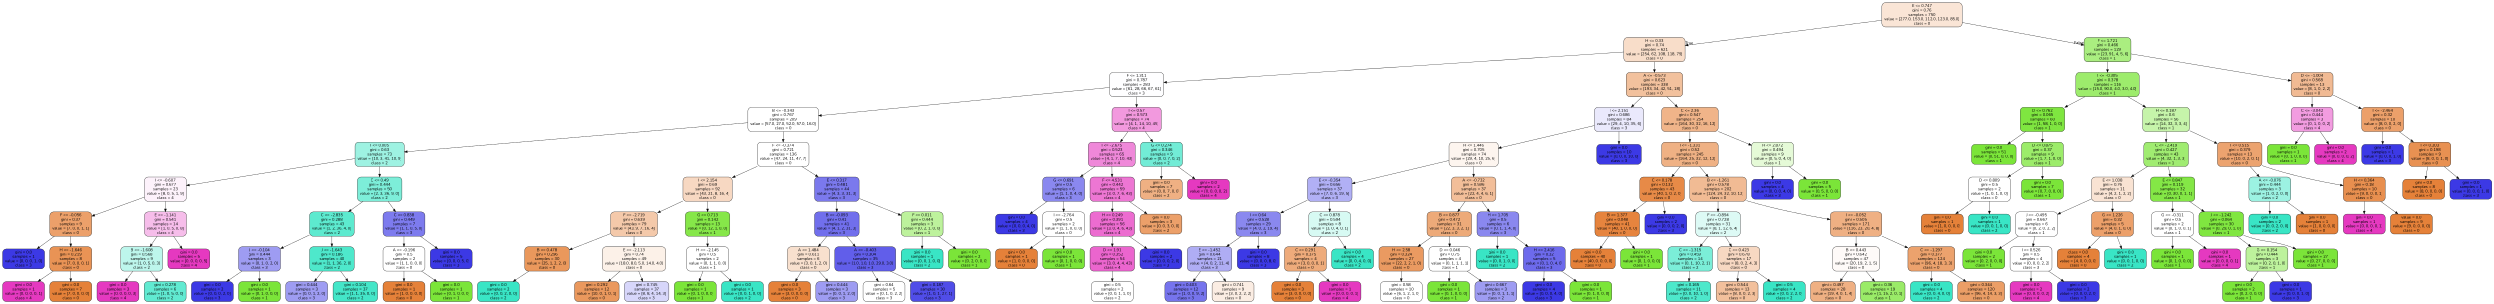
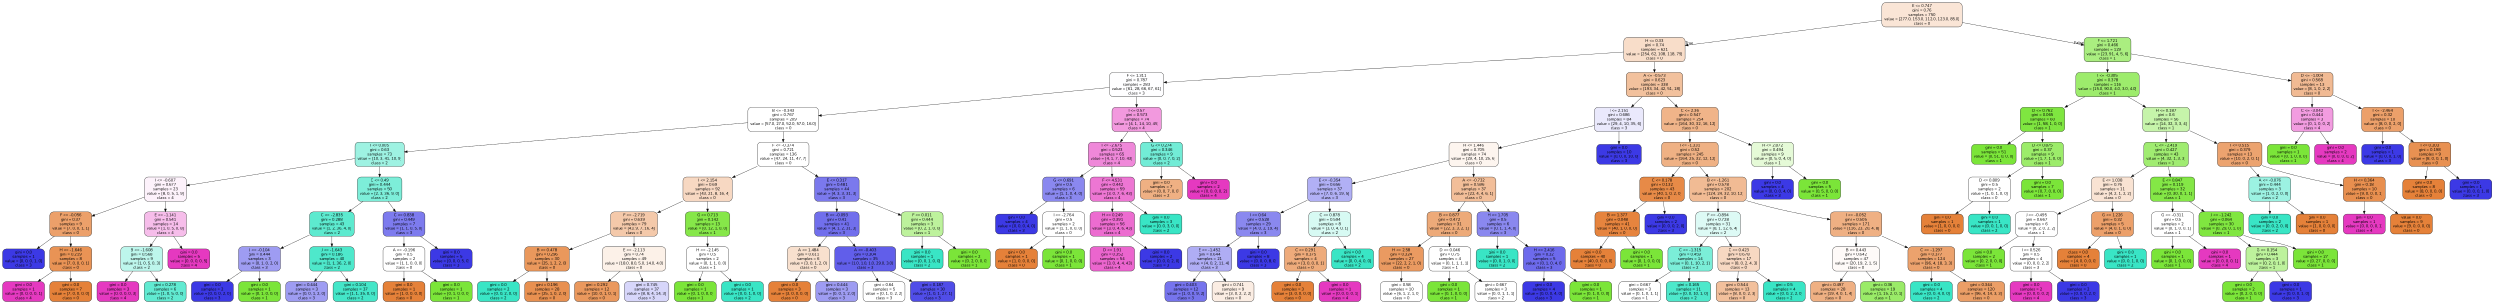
node "gini = 0.0 samples = 3 value = [0, 0, 3, 0, 0] class = 2": fillcolor #eca06a -> #39e5c5
node "gini = 0.196 samples = 28 value = [25, 1, 0, 2, 0] class = 0": added
node "gini = 0.5 samples = 2 value = [0, 0, 1, 1, 0] class = 2": removed
node "gini = 0.667 samples = 3 value = [0, 0, 1, 1, 1] class = 2": fillcolor #9e9cf2 -> #ffffff
node "gini = 0.667 samples = 3 value = [0, 1, 0, 1, 1] class = 1": added
